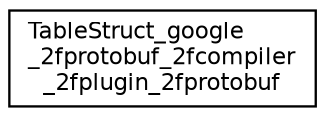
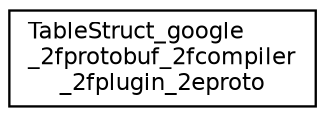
node "TableStruct_google _2fprotobuf_2fcompiler _2fplugin_2fprotobuf": label "TableStruct_google _2fprotobuf_2fcompiler _2fplugin_2fprotobuf" -> "TableStruct_google _2fprotobuf_2fcompiler _2fplugin_2eproto"
